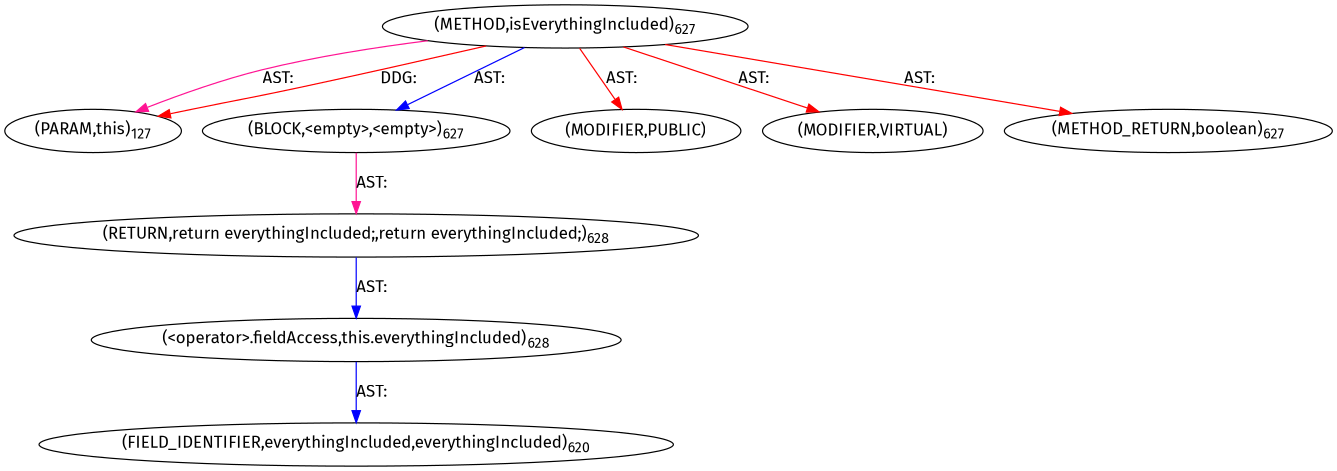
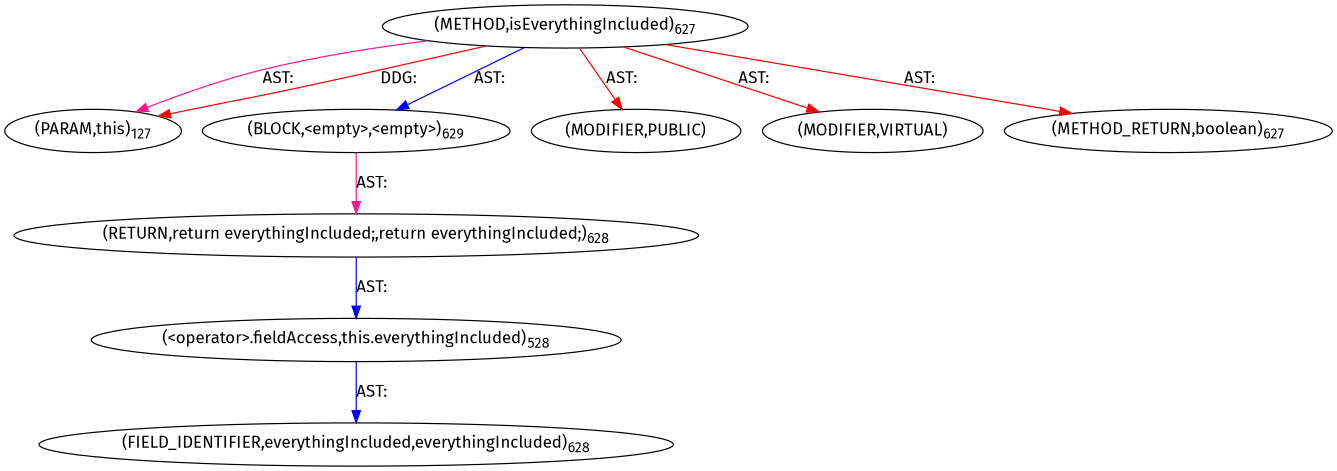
node "(BLOCK,<empty>,<empty>)": text "627" -> "629"
node "(<operator>.fieldAccess,this.everythingIncluded)": text "628" -> "528"
node "(FIELD_IDENTIFIER,everythingIncluded,everythingIncluded)": text "620" -> "628"
